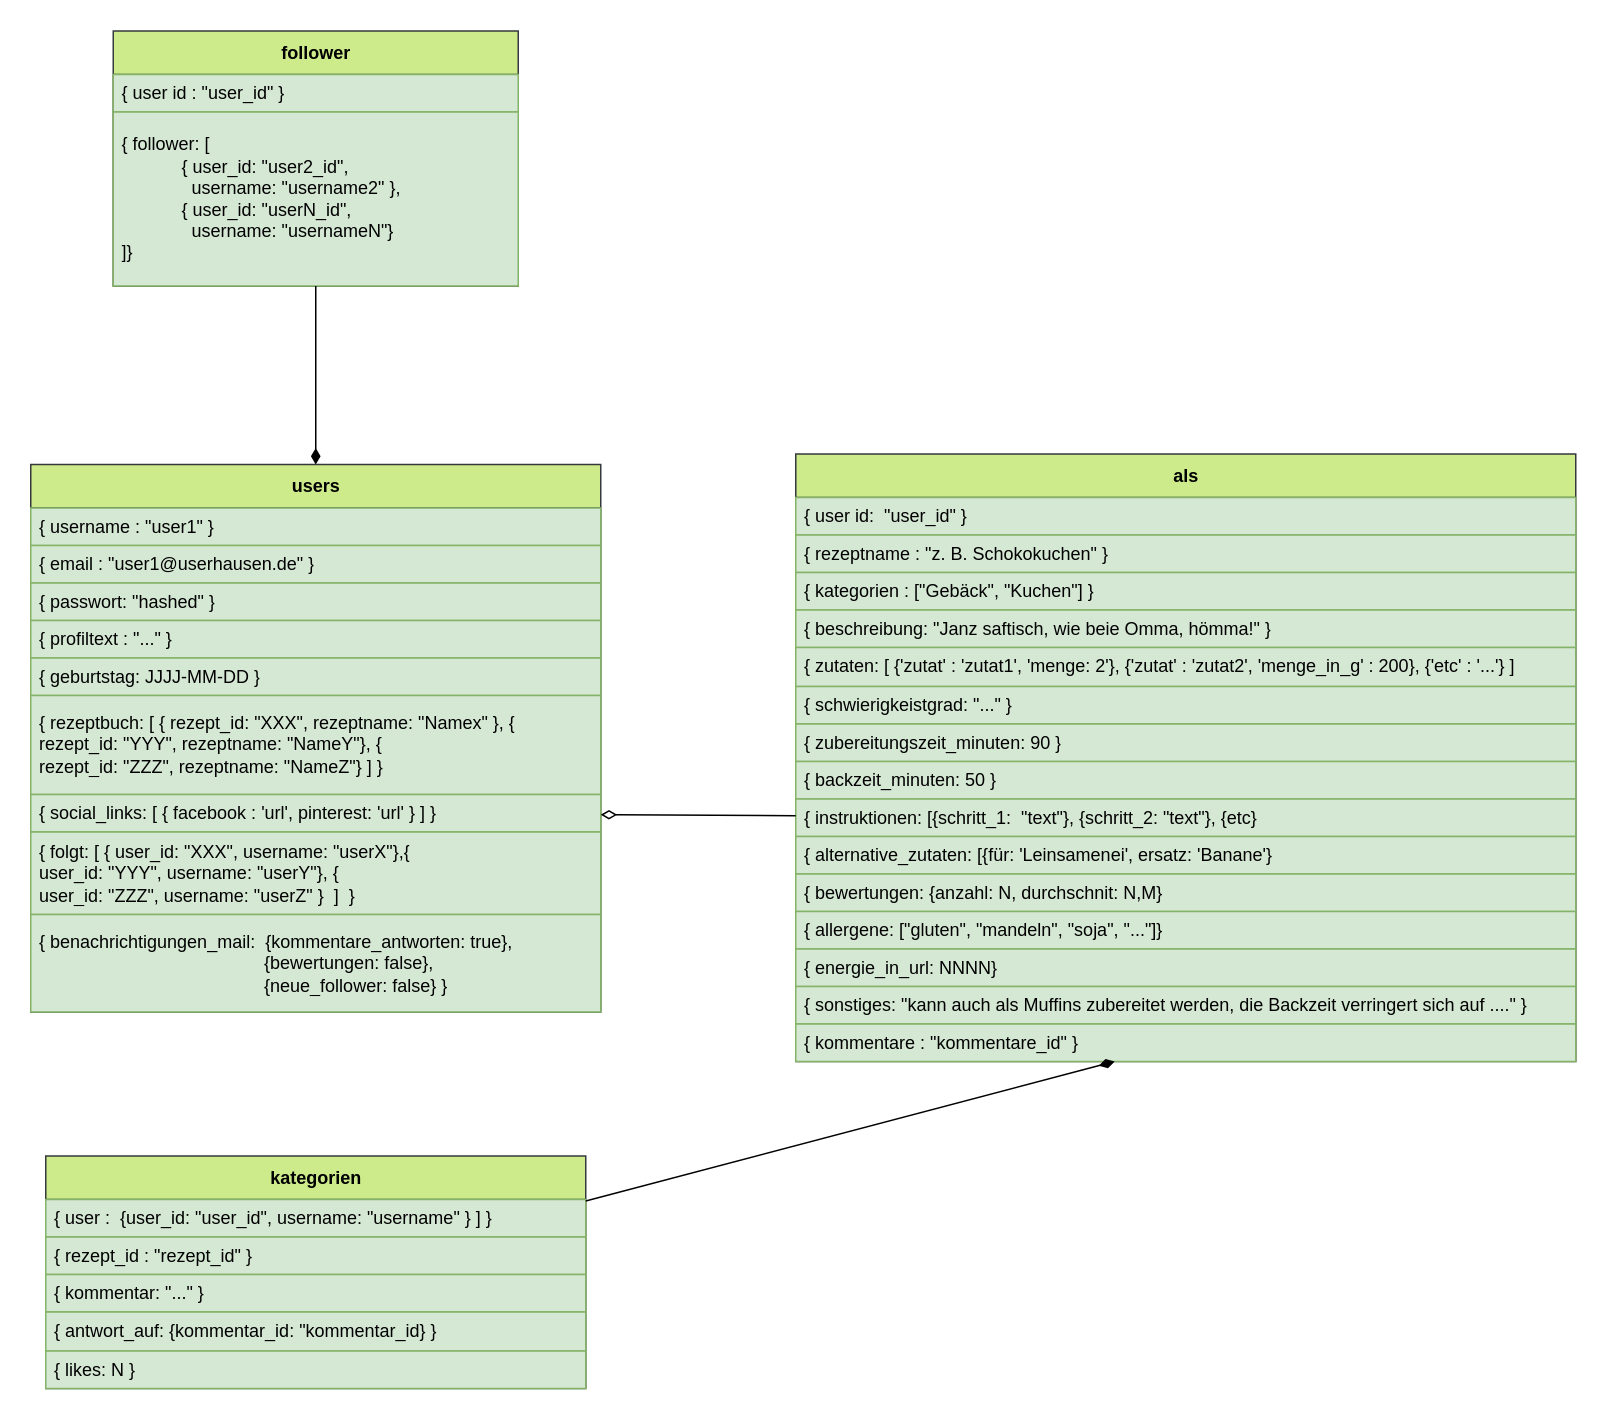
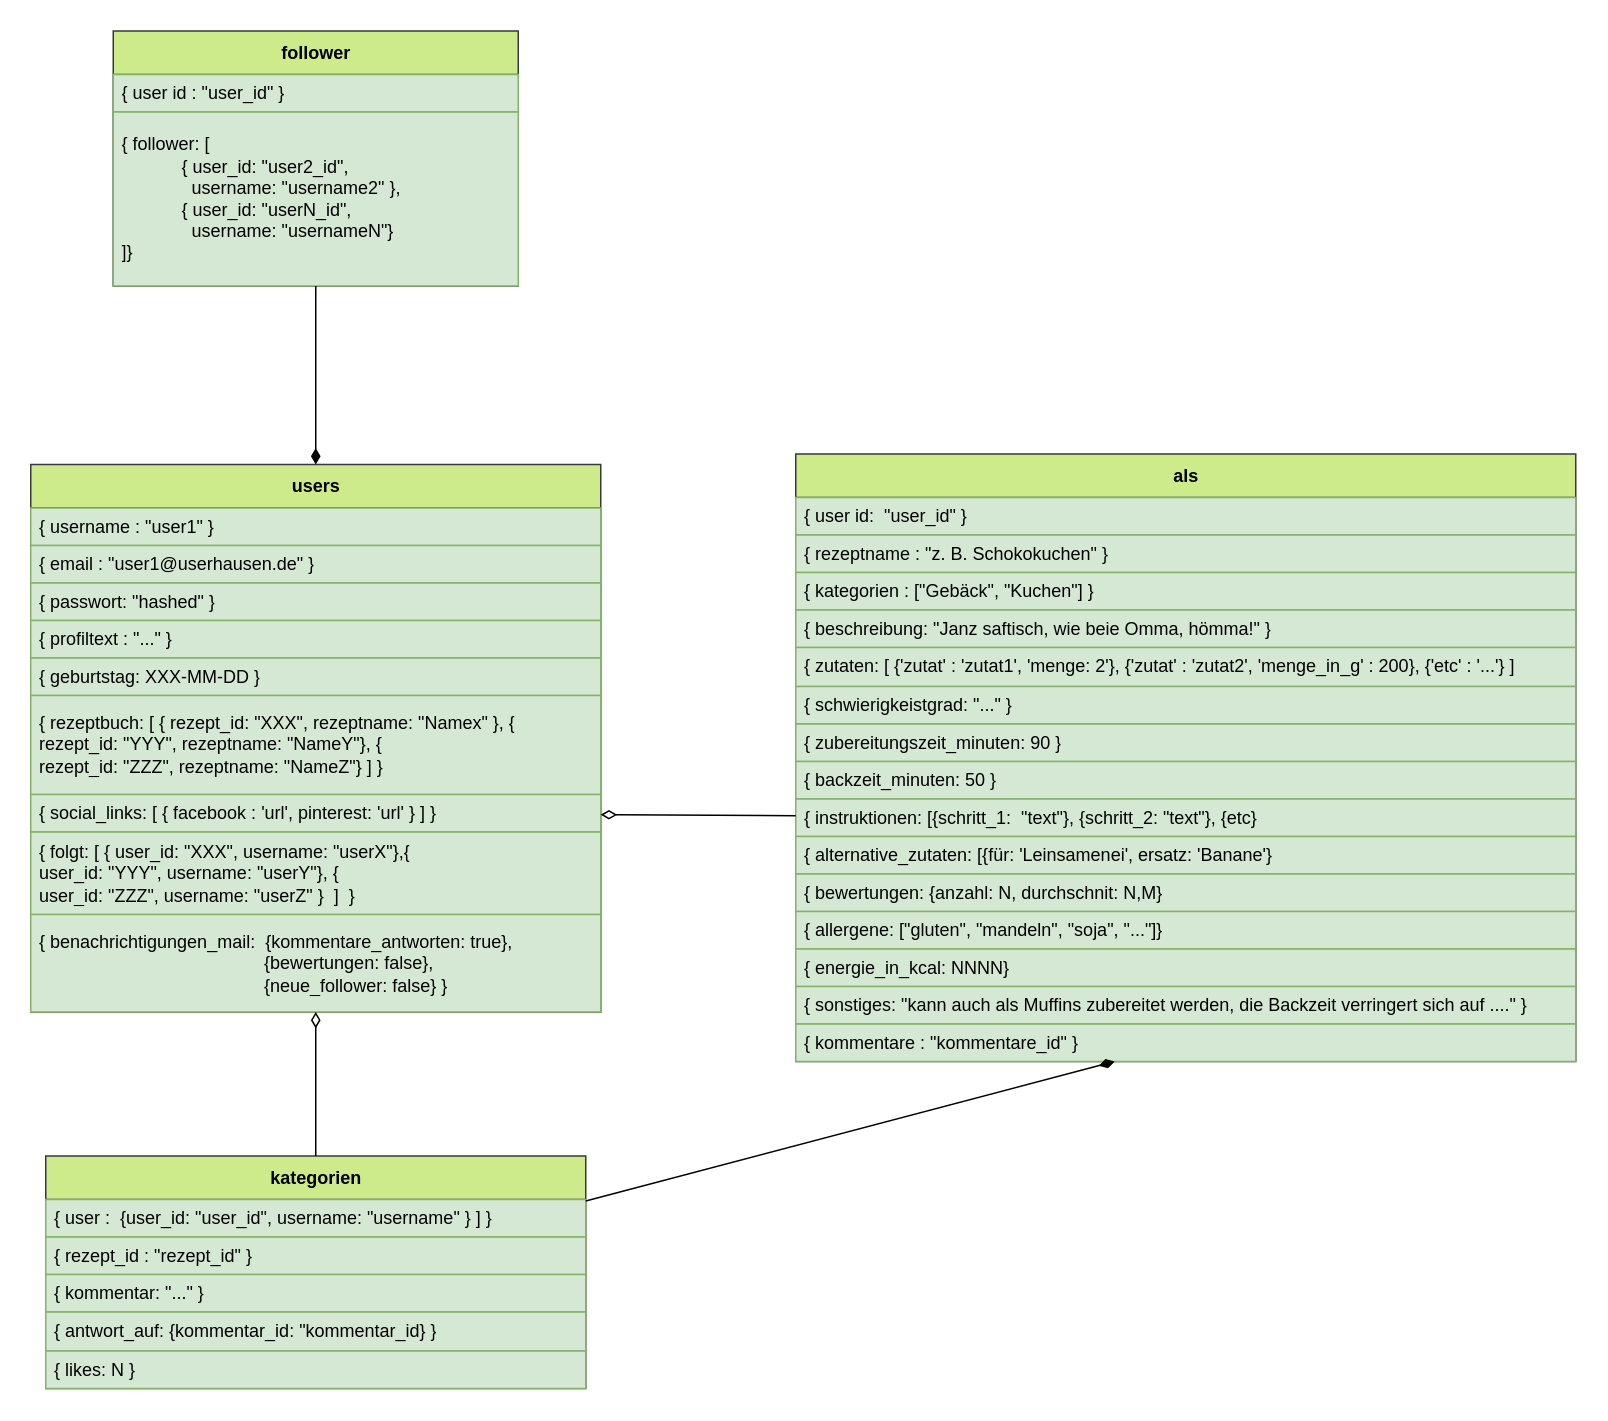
node "{ geburtstag: JJJJ-MM-DD }": label "{ geburtstag: JJJJ-MM-DD }" -> "{ geburtstag: XXX-MM-DD }"
node "{ energie_in_url: NNNN}": label "{ energie_in_url: NNNN}" -> "{ energie_in_kcal: NNNN}"
edge "kategorien" -> "{ benachrichtigungen_mail: {kommentare_antworten: true}, {bewertungen: false}, {neue_follower: false} }": added
